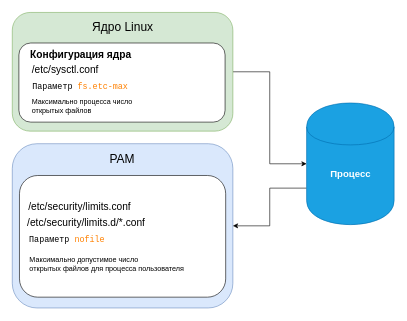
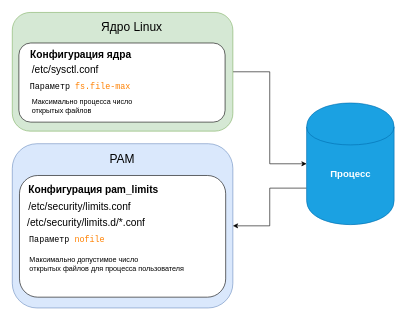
node "Ядро Linux": moved (123, 27) -> (132, 27)
node "Параметр fs.etc-max": label "Параметр fs.etc-max" -> "Параметр fs.file-max"
node "Конфигурация pam_limits": added
